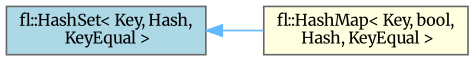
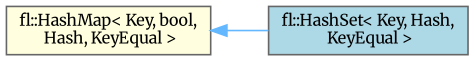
edge "fl::HashMap< Key, bool, Hash, KeyEqual >" -> "fl::HashSet< Key, Hash, KeyEqual >": reversed
